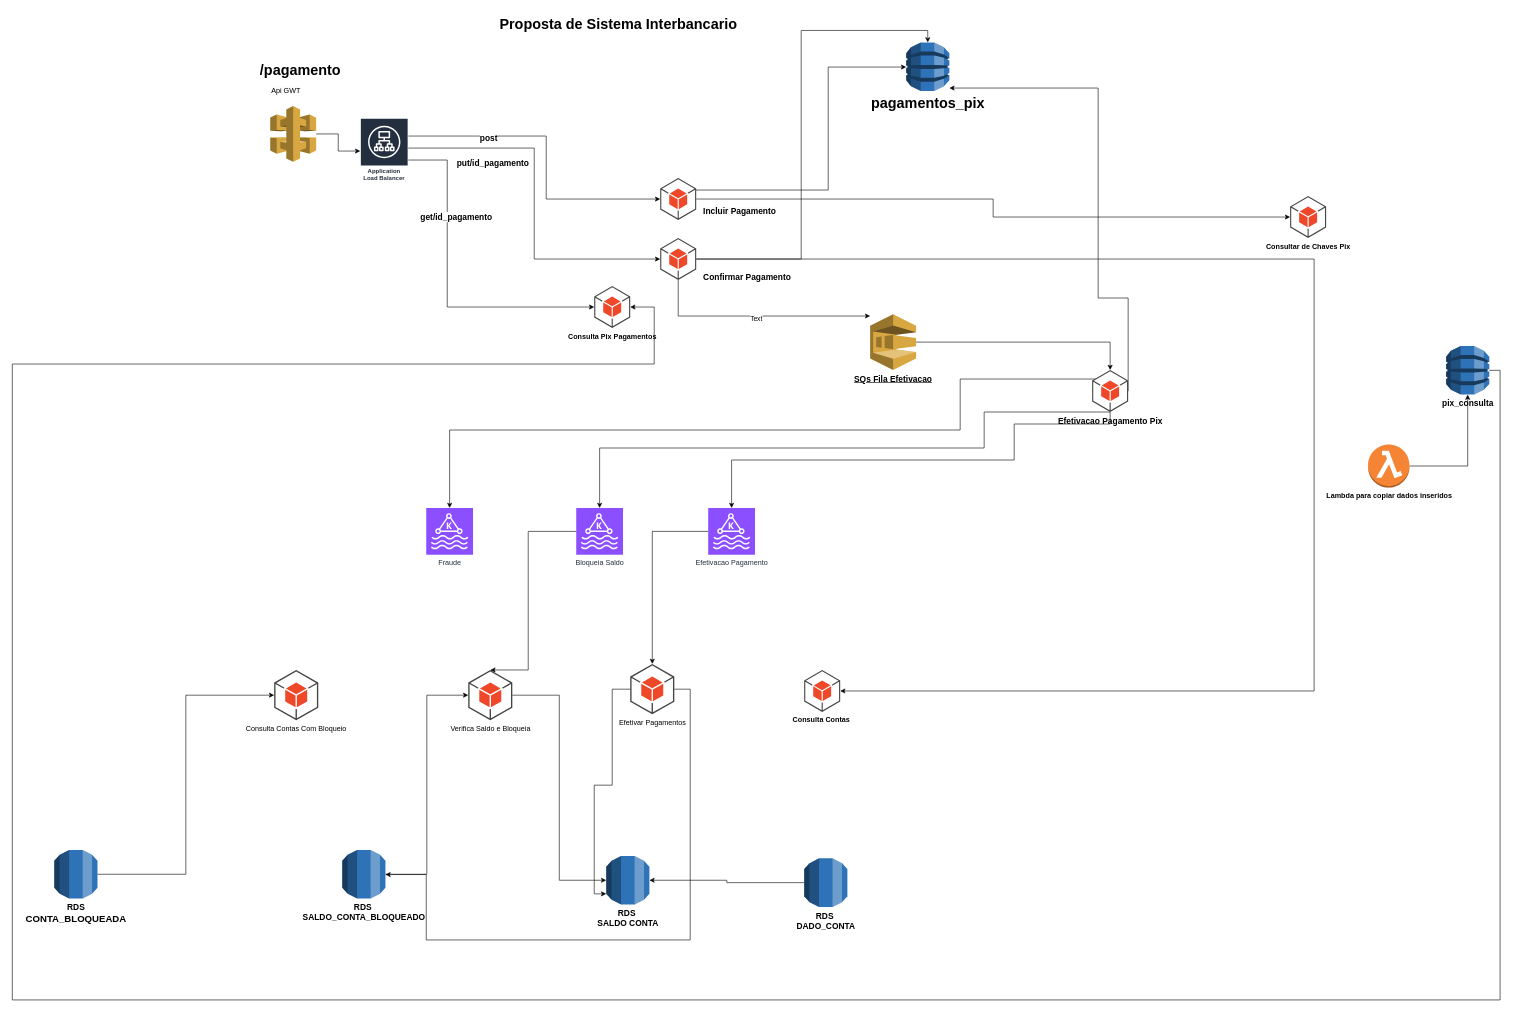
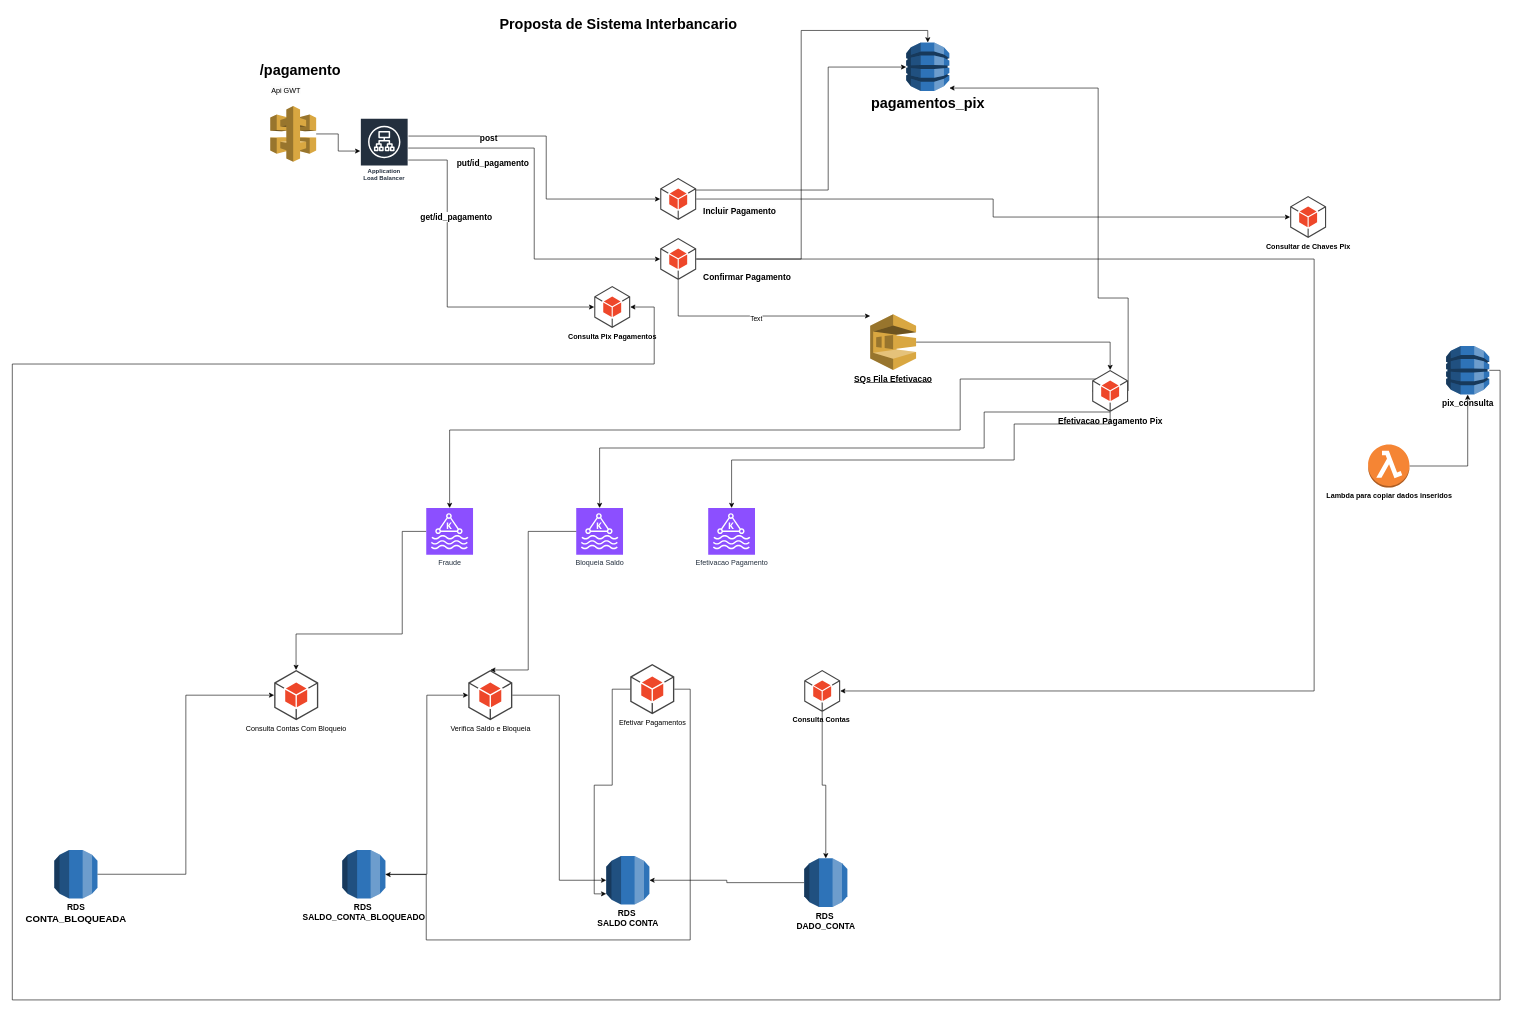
edge "Fraude" -> "Consulta Contas Com Bloqueio": added
edge "Efetivacao Pagamento" -> "Efetivar Pagamentos": removed
edge "Consulta Contas" -> "RDS DADO_CONTA": added
